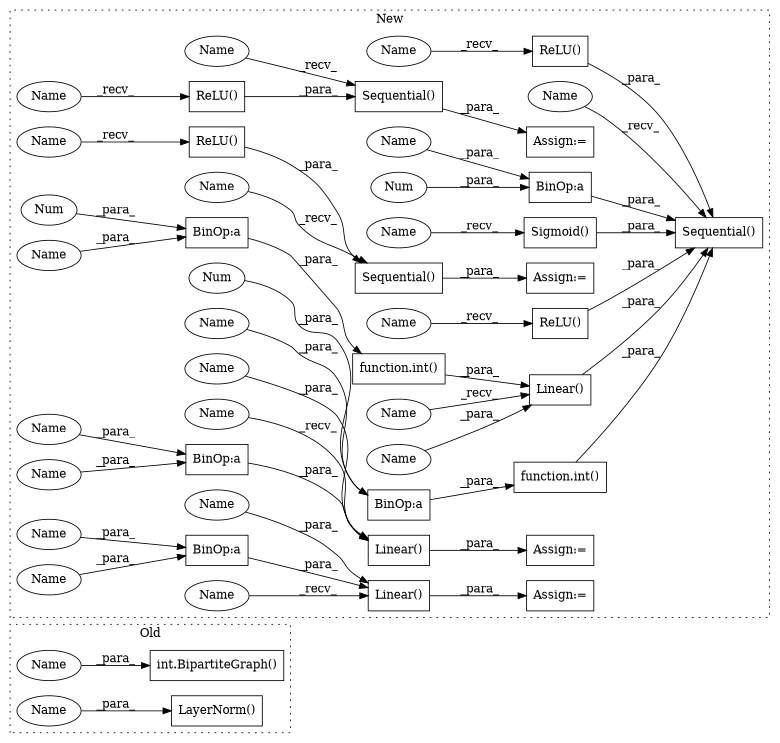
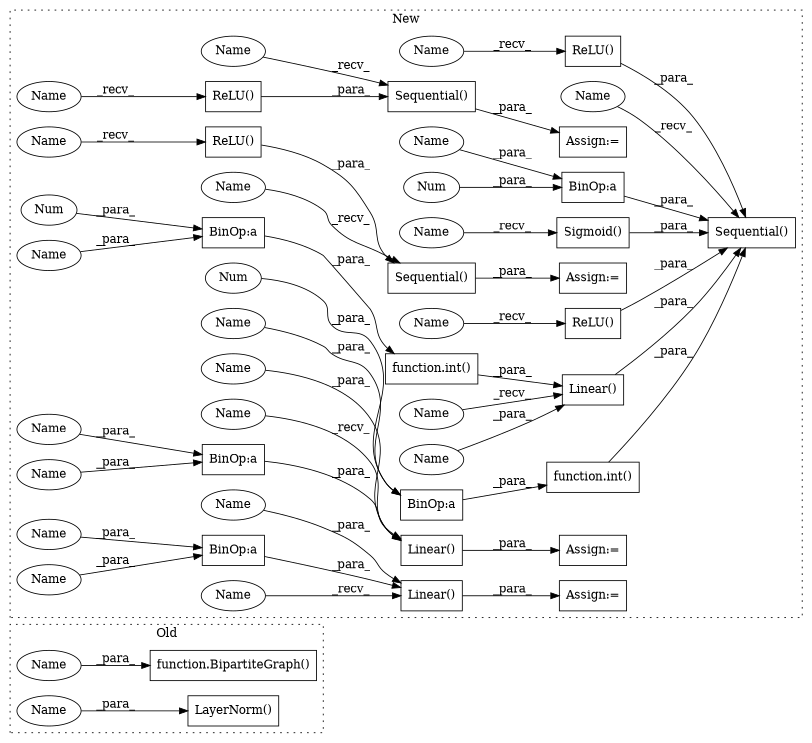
node "int.BipartiteGraph()": label "int.BipartiteGraph()" -> "function.BipartiteGraph()"
